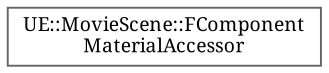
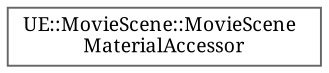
node "UE::MovieScene::FComponent MaterialAccessor": label "UE::MovieScene::FComponent MaterialAccessor" -> "UE::MovieScene::MovieScene MaterialAccessor"
